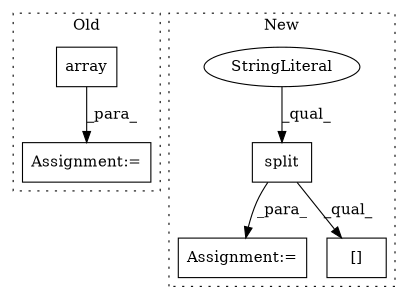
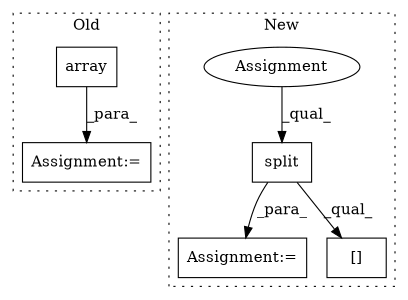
node "StringLiteral": label "StringLiteral" -> "Assignment"
